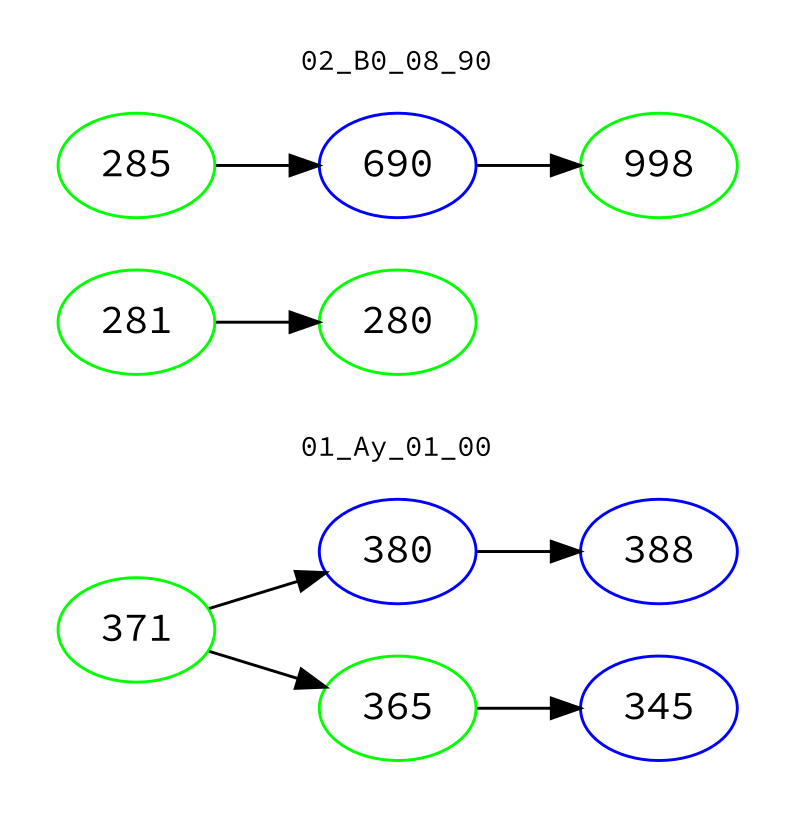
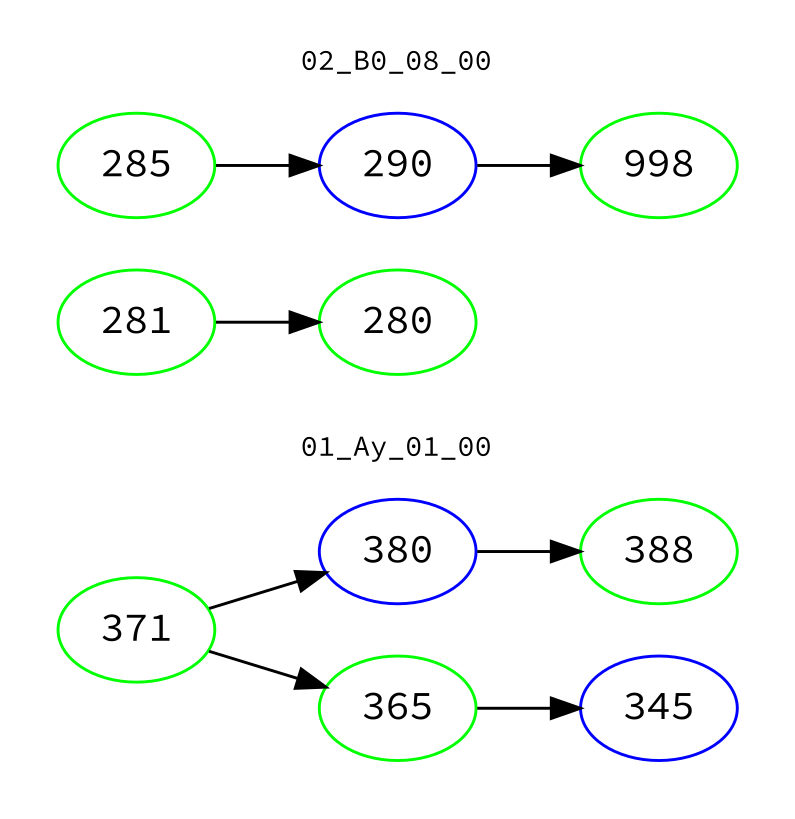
cluster "02_B0_08_90": label "02_B0_08_90" -> "02_B0_08_00"
node "690": label "690" -> "290"
node "388": color blue -> green
